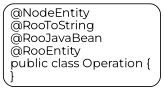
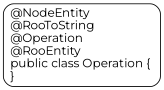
node "@NodeEntity": text "@RooJavaBean" -> "@Operation"
